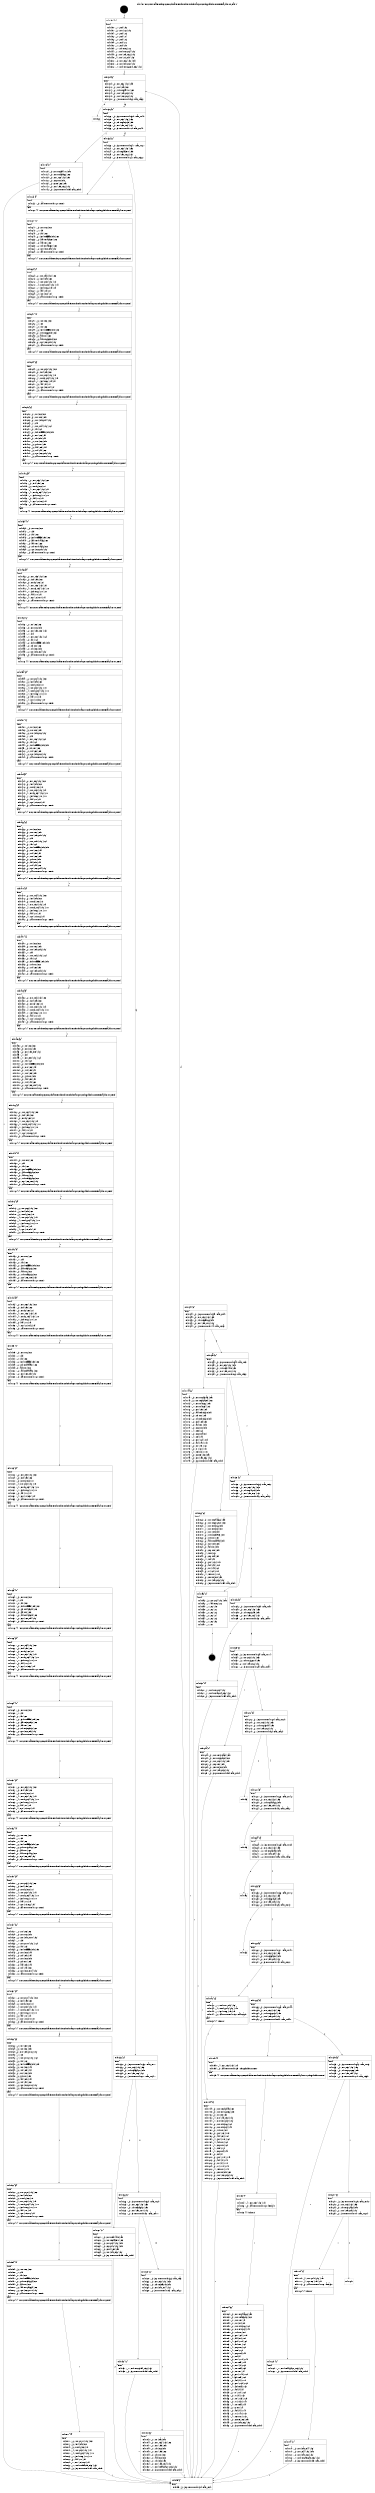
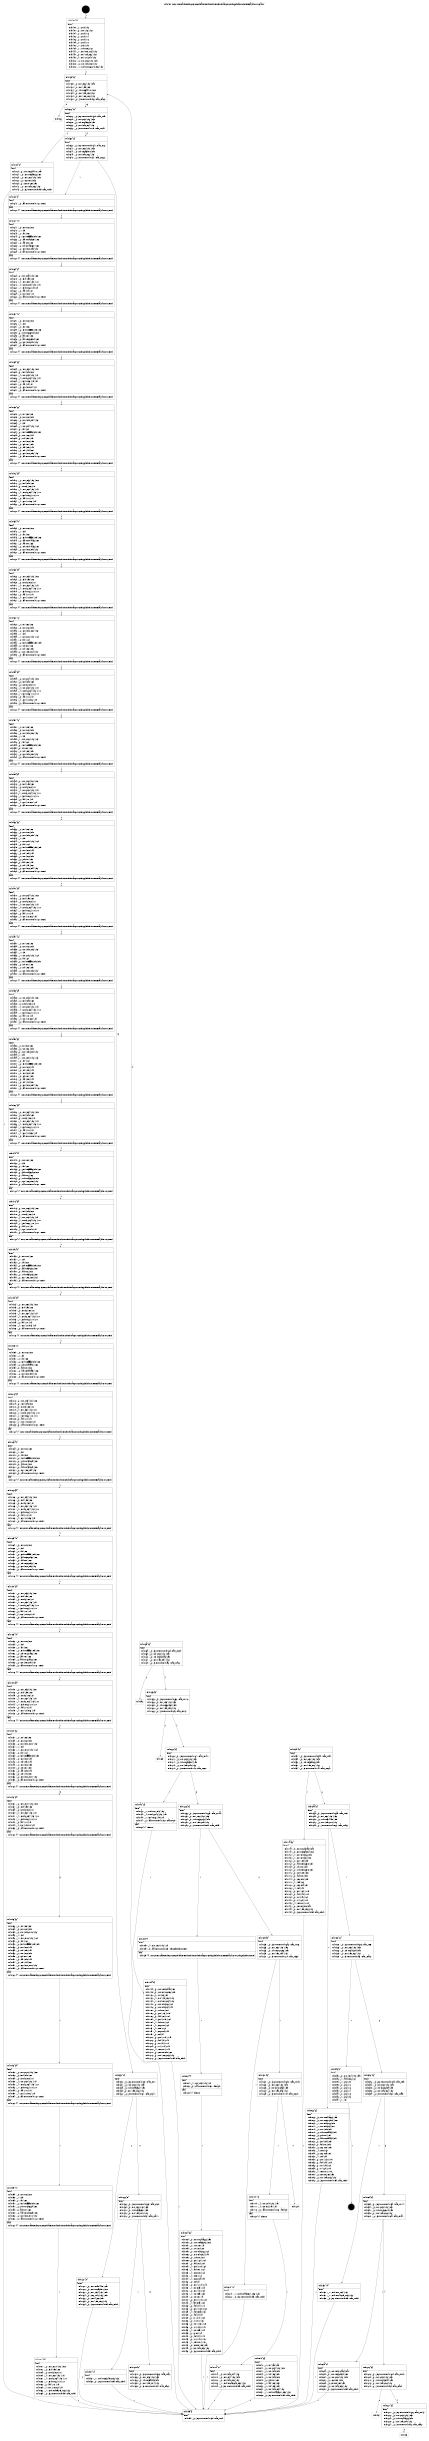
edge "0x401621 [25]" -> "0x40163a [25]": removed, label "4"
edge "0x40157e [22]" -> "0x401e42 [33]": removed, label "1"
